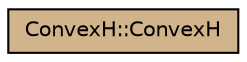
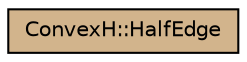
node "ConvexH::ConvexH": label "ConvexH::ConvexH" -> "ConvexH::HalfEdge"
